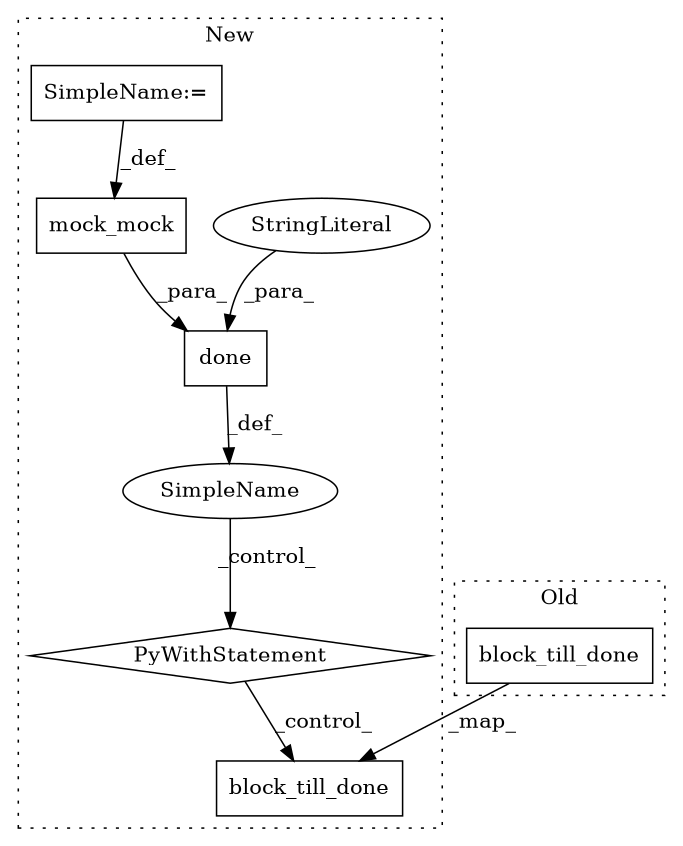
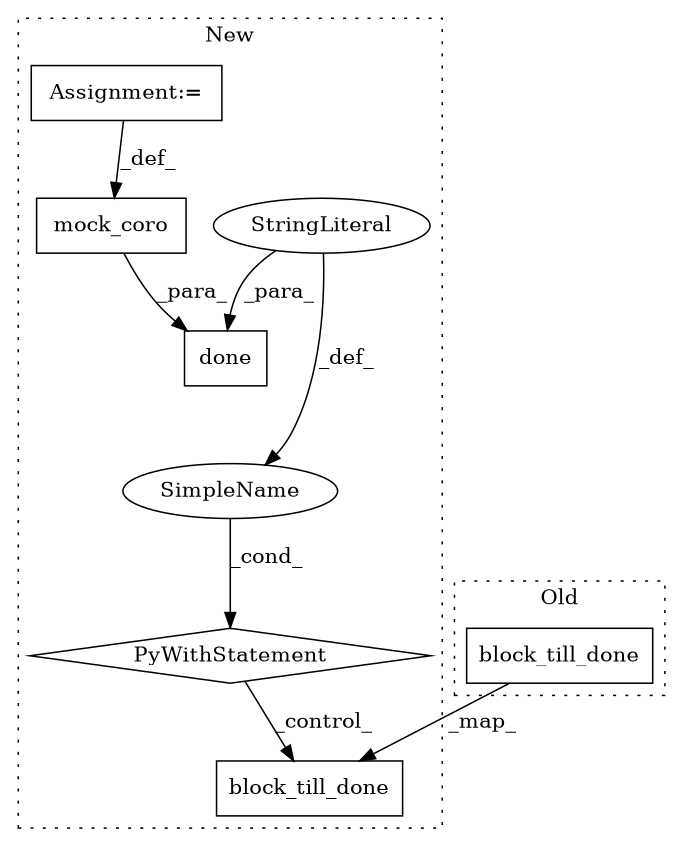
node "SimpleName:=": label "SimpleName:=" -> "Assignment:="
node "mock_mock": label "mock_mock" -> "mock_coro"
edge "done" -> "SimpleName": now "StringLiteral" -> "SimpleName"
edge "SimpleName" -> "PyWithStatement": label "_control_" -> "_cond_"
